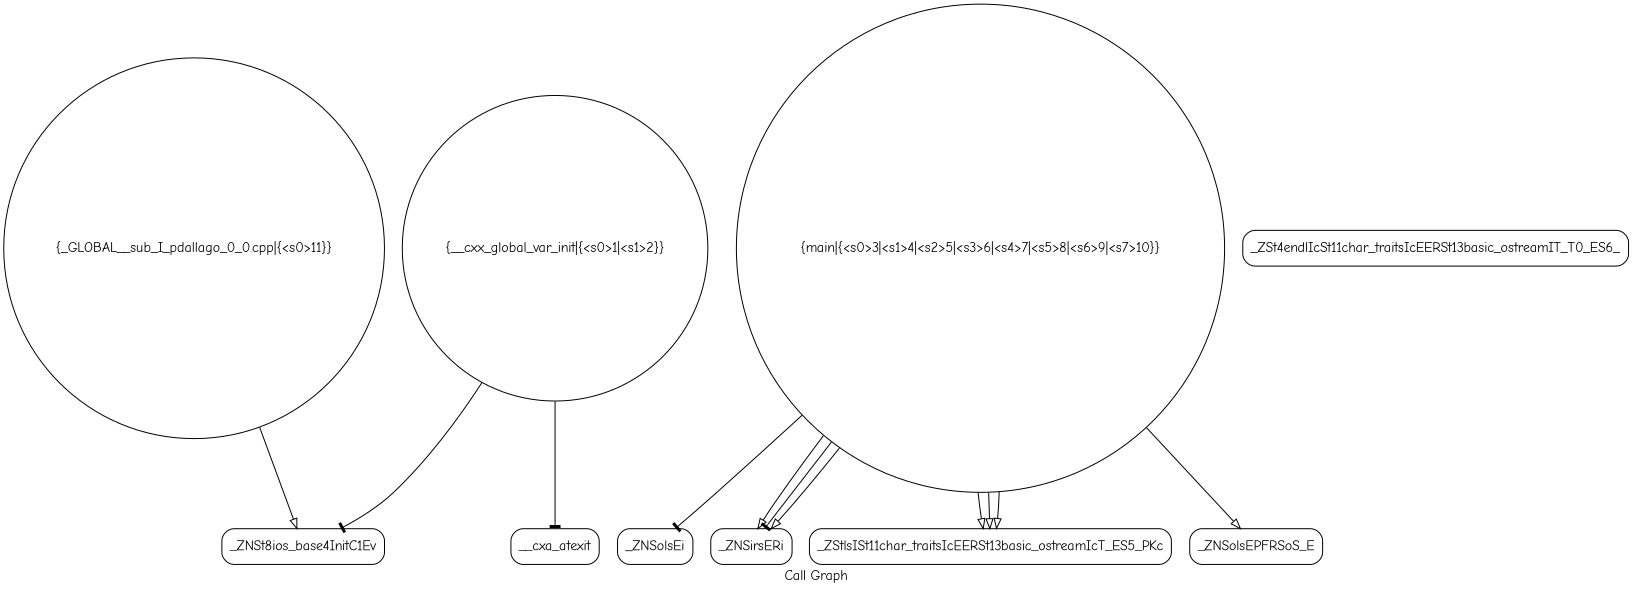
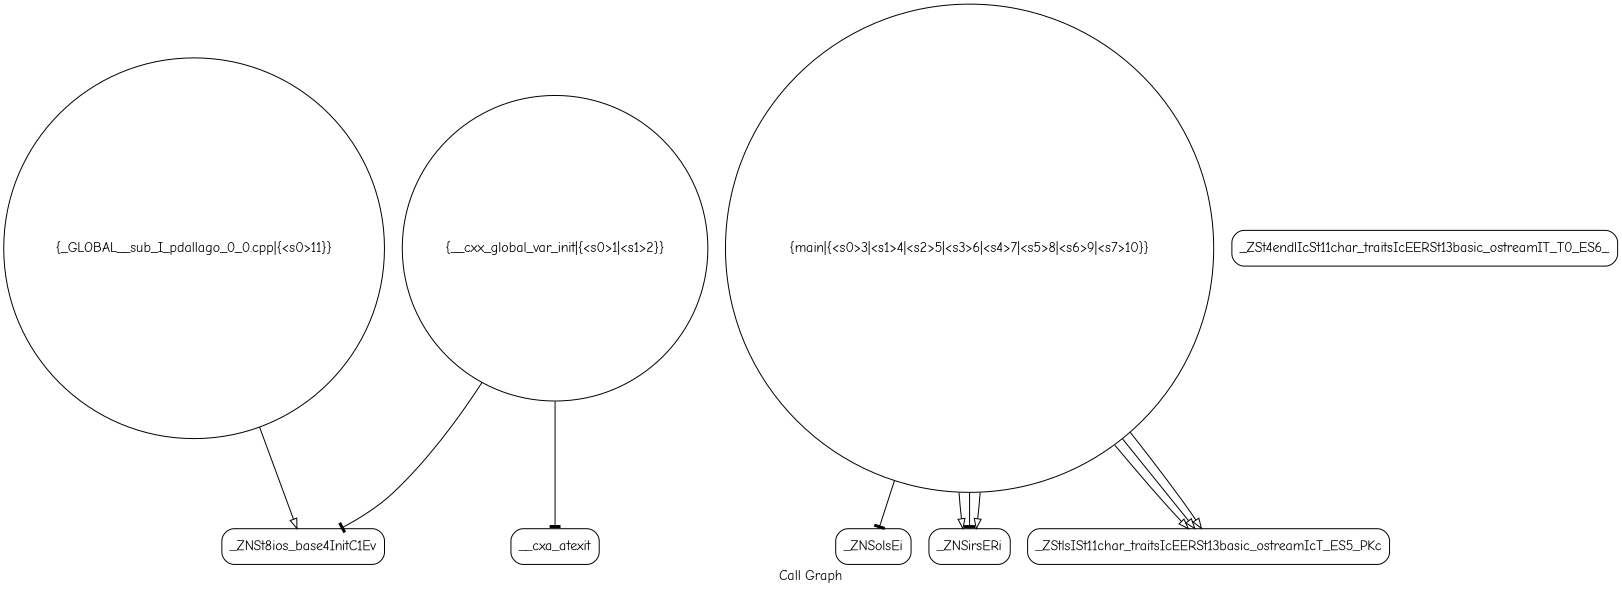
node "_ZNSolsEPFRSoS_E": removed
